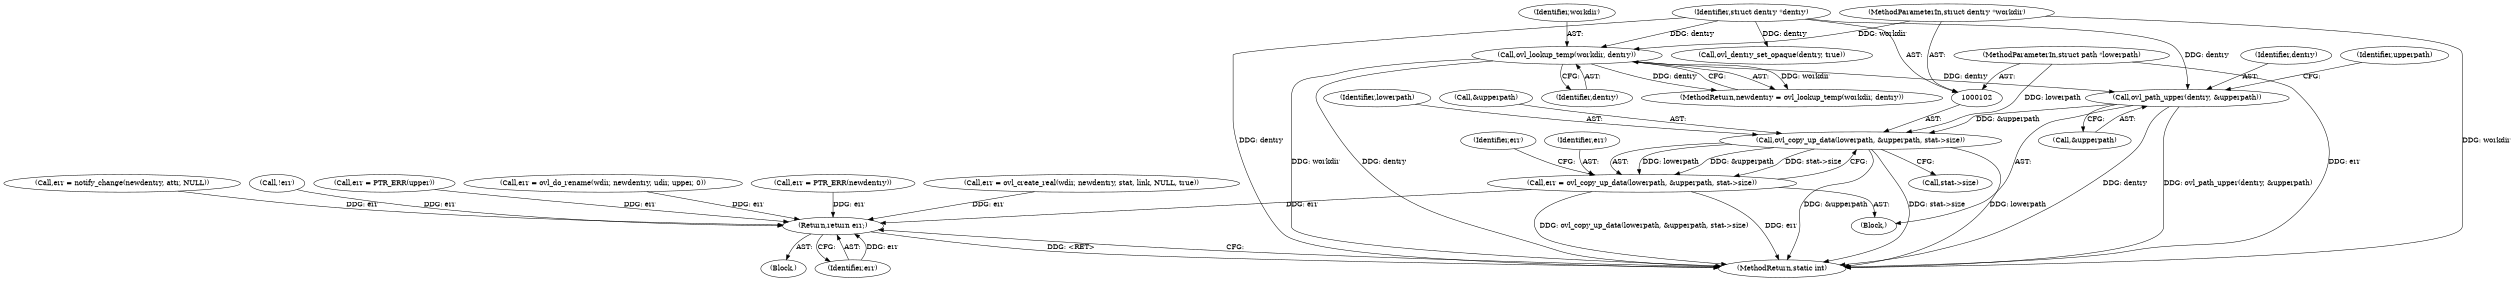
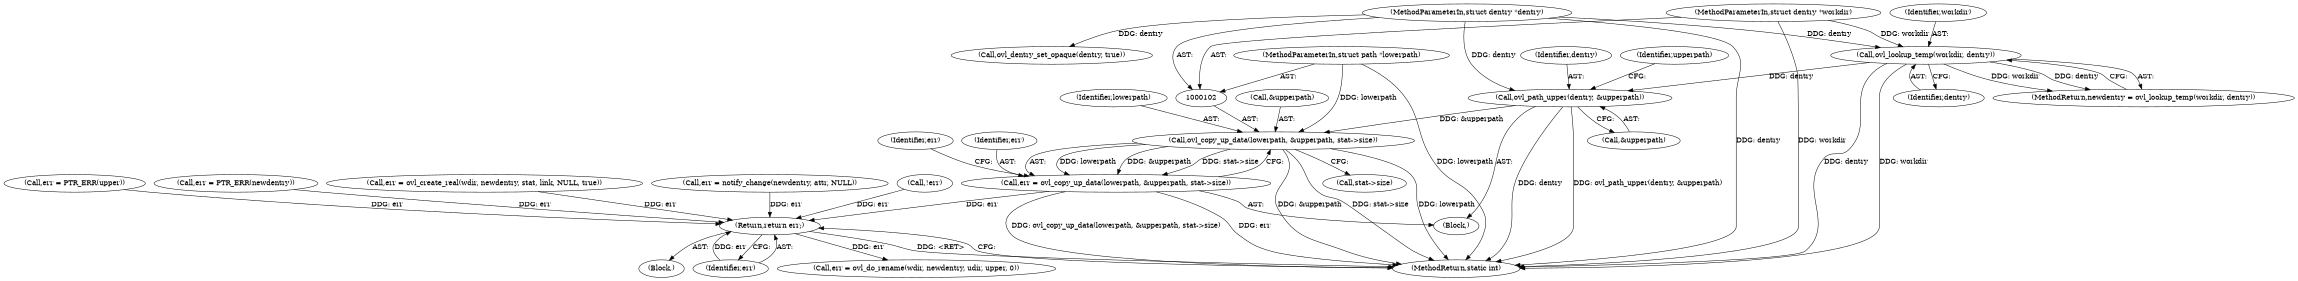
node "(Identifier,struct dentry *dentry)": label "(Identifier,struct dentry *dentry)" -> "(MethodParameterIn,struct dentry *dentry)"
edge "(MethodParameterIn,struct path *lowerpath)" -> "(MethodReturn,static int)": label "DDG: err" -> "DDG: lowerpath"
edge "(Call,err = ovl_do_rename(wdir, newdentry, udir, upper, 0))" -> "(Return,return err;)": reversed
